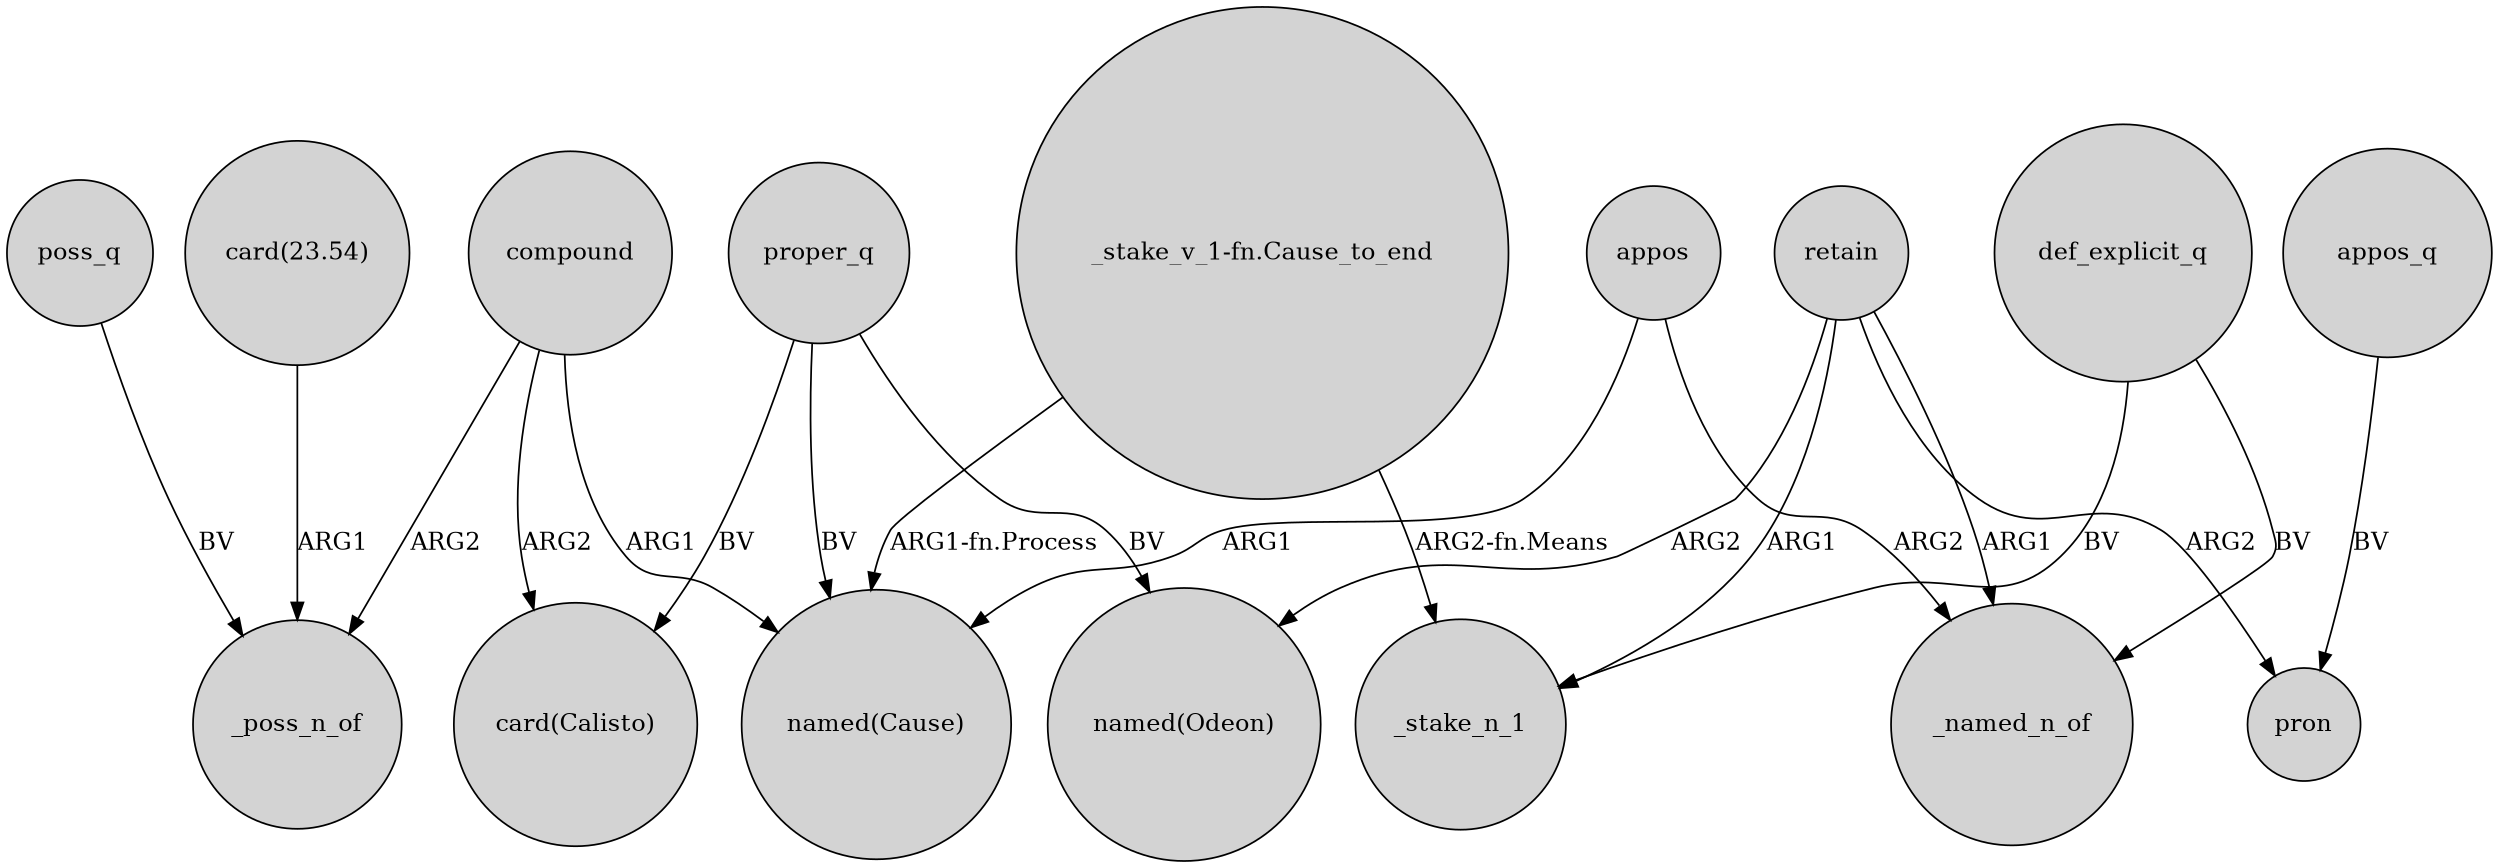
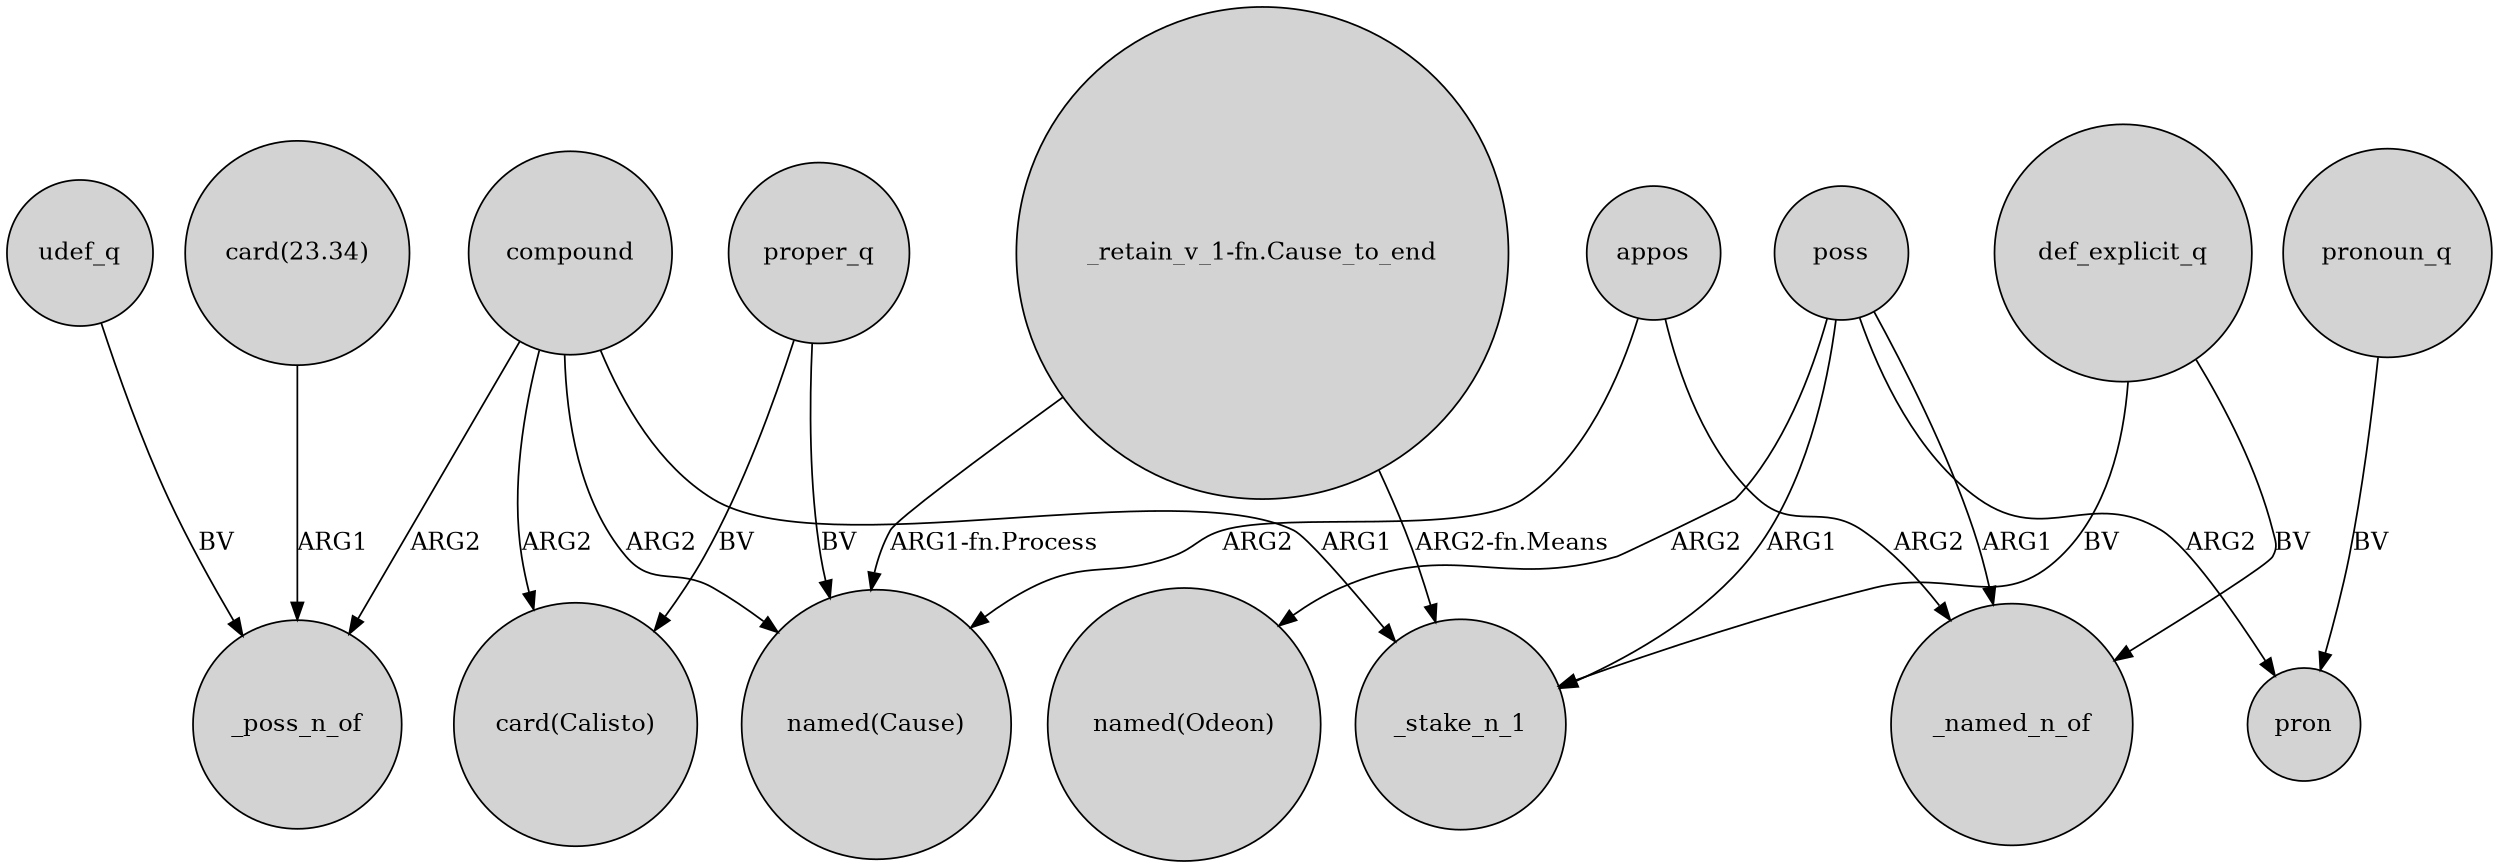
node "poss_q": label "poss_q" -> "udef_q"
node "card(23.54)": label "card(23.54)" -> "card(23.34)"
node "_stake_v_1-fn.Cause_to_end": label "_stake_v_1-fn.Cause_to_end" -> "_retain_v_1-fn.Cause_to_end"
node "retain": label "retain" -> "poss"
node "appos_q": label "appos_q" -> "pronoun_q"
edge "proper_q" -> "named(Odeon)": removed, label "BV"
edge "compound" -> "_stake_n_1": added, label "ARG1"
edge "compound" -> "named(Cause)": label "ARG1" -> "ARG2"
edge "appos" -> "named(Cause)": label "ARG1" -> "ARG2"
